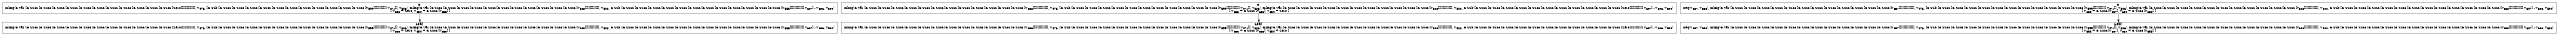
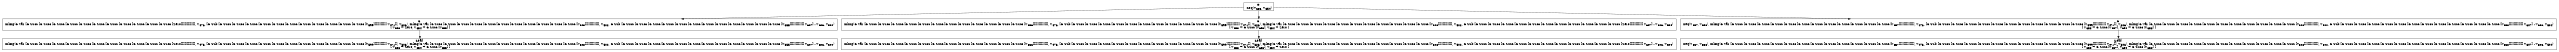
node "O": added
